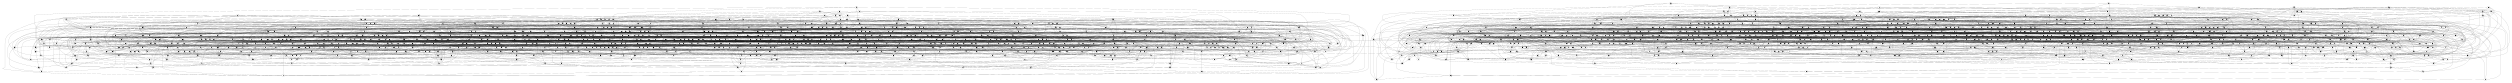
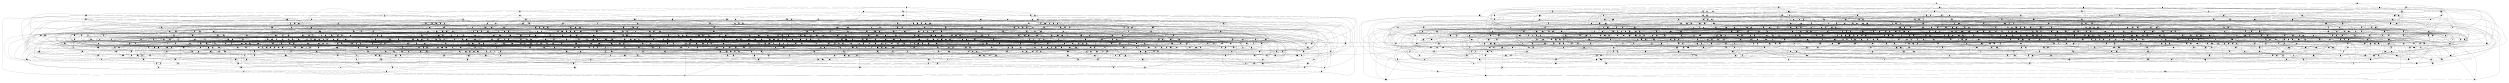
node "jdh": added
